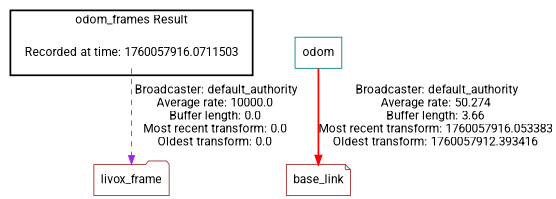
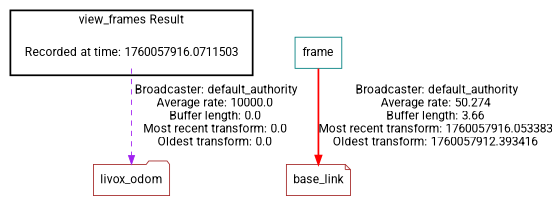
cluster "odom_frames Result": label "odom_frames Result" -> "view_frames Result"
node "odom": label "odom" -> "frame"
node "livox_frame": label "livox_frame" -> "livox_odom"
